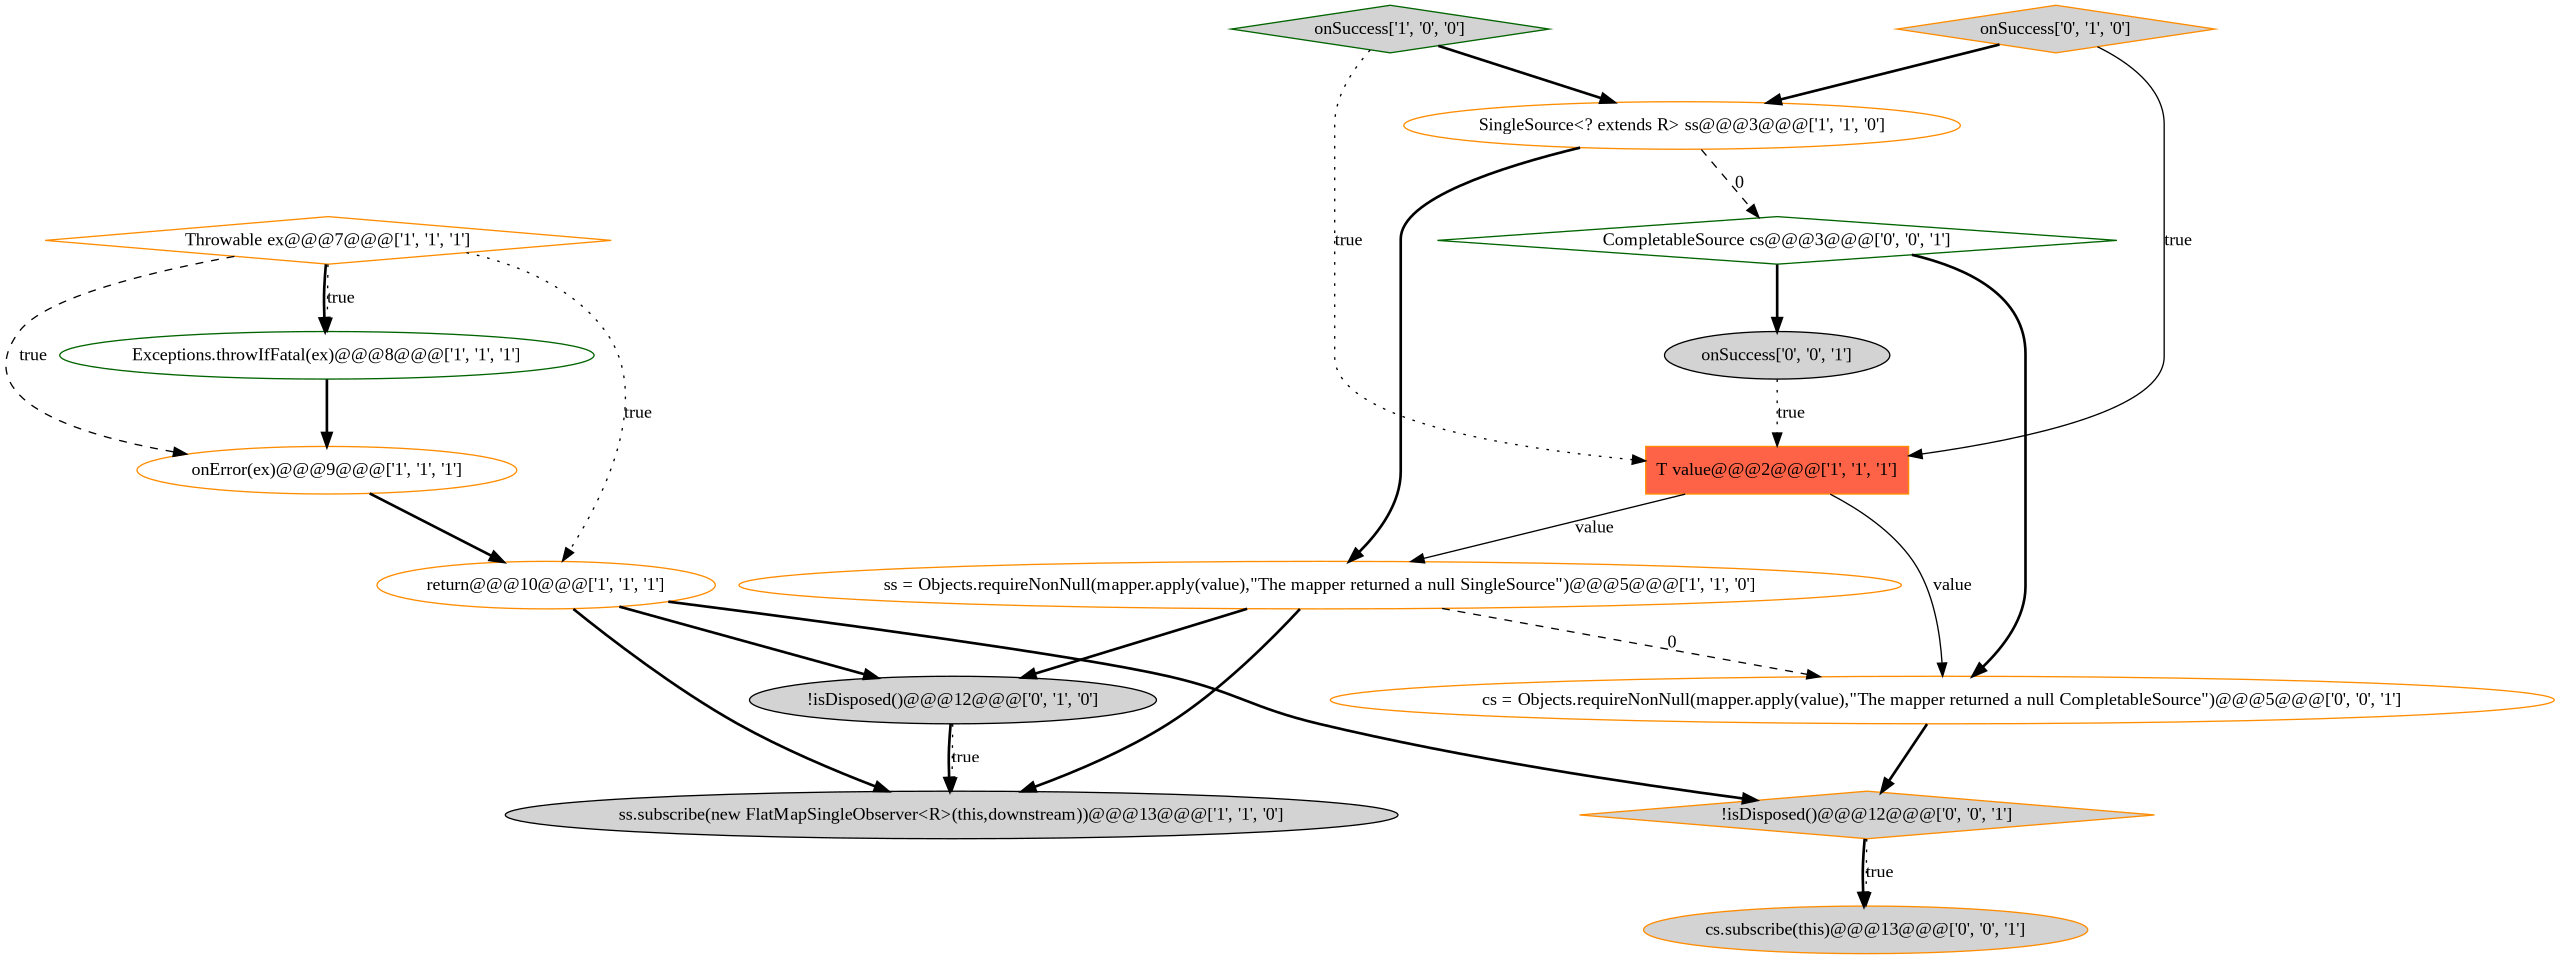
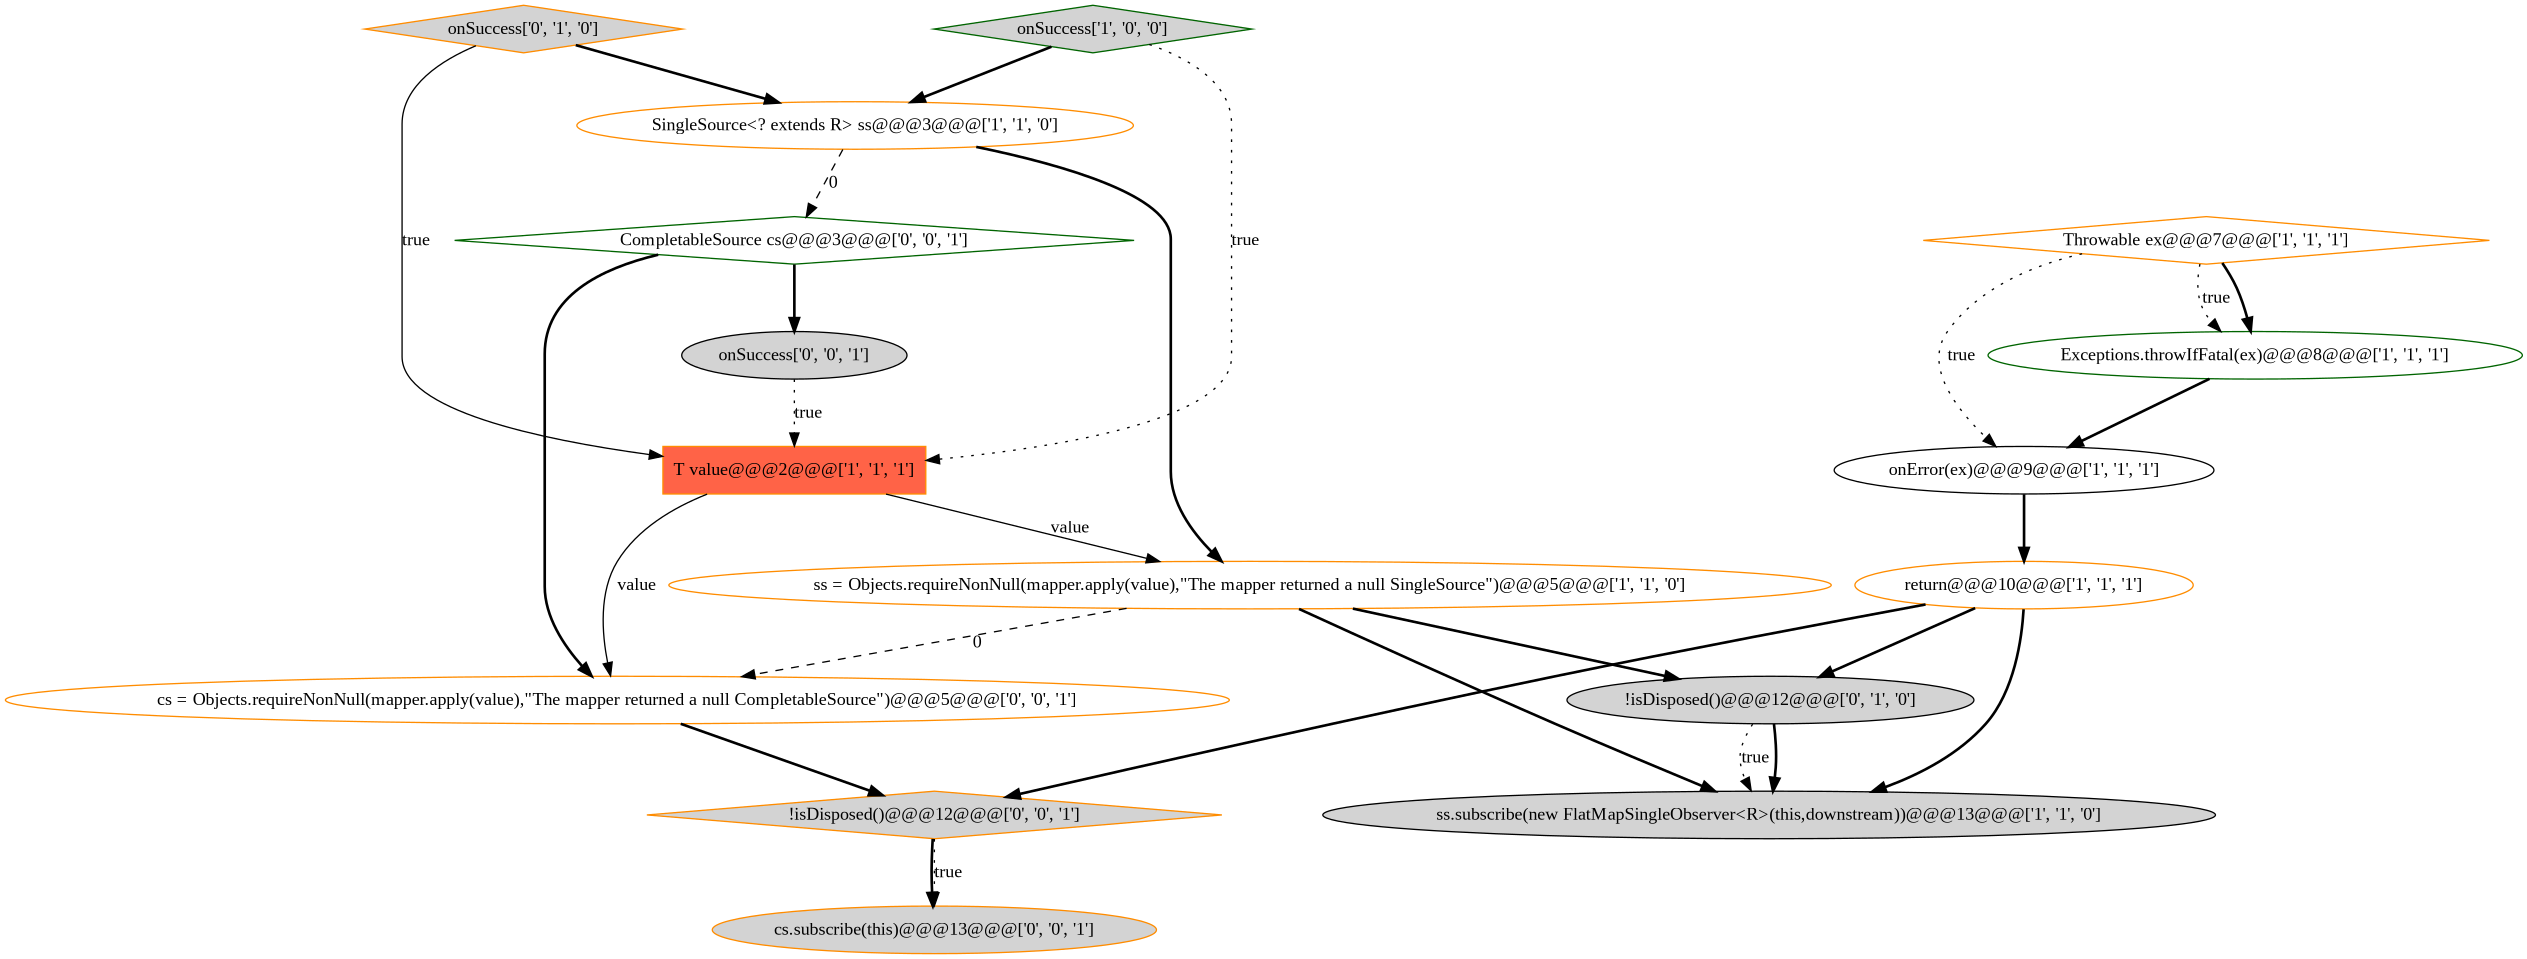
edge "Throwable ex@@@7@@@['1', '1', '1']" -> "onError(ex)@@@9@@@['1', '1', '1']": style dashed -> dotted
edge "Throwable ex@@@7@@@['1', '1', '1']" -> "return@@@10@@@['1', '1', '1']": removed, label "true"
node "onError(ex)@@@9@@@['1', '1', '1']": color darkorange -> black
